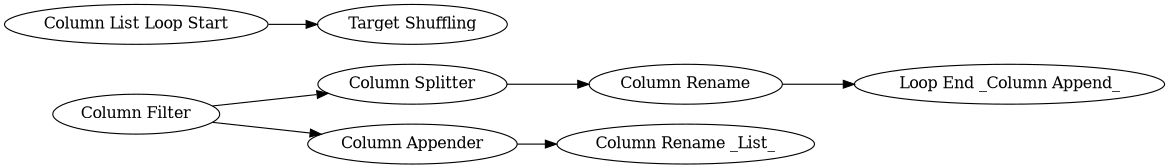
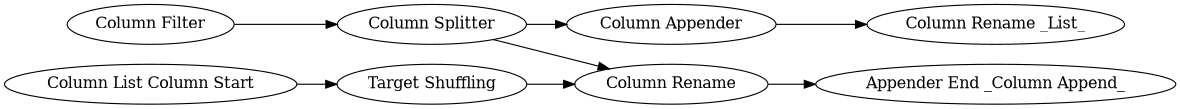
node "Column List Loop Start": label "Column List Loop Start" -> "Column List Column Start"
edge "Target Shuffling" -> "Column Rename": added
node "Loop End _Column Append_": label "Loop End _Column Append_" -> "Appender End _Column Append_"
edge "Column Filter" -> "Column Appender": now "Column Splitter" -> "Column Appender"
